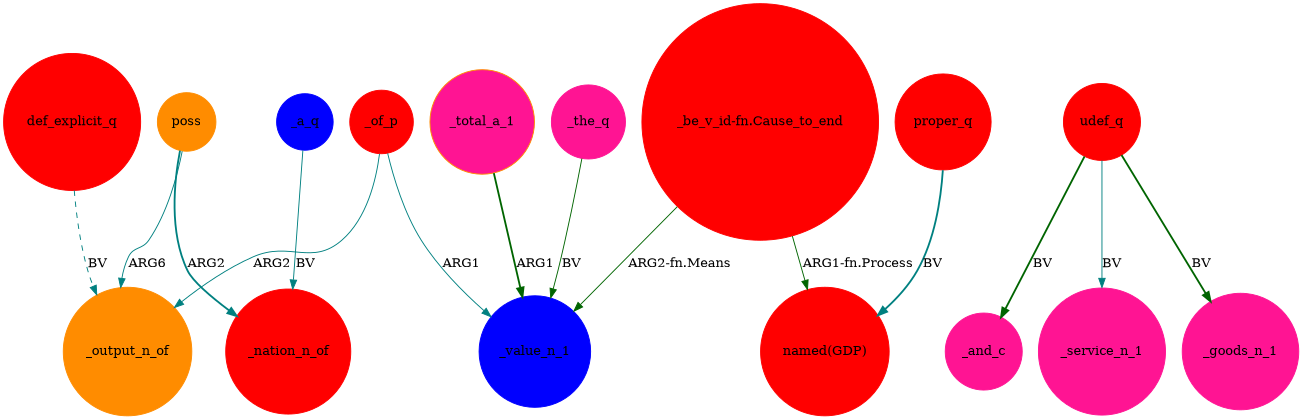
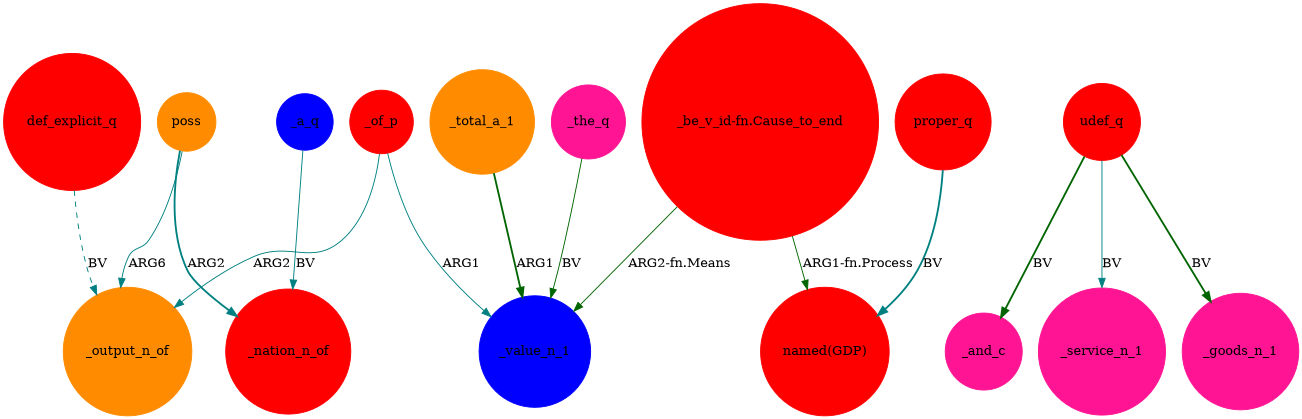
node "_total_a_1": fillcolor deeppink -> darkorange
